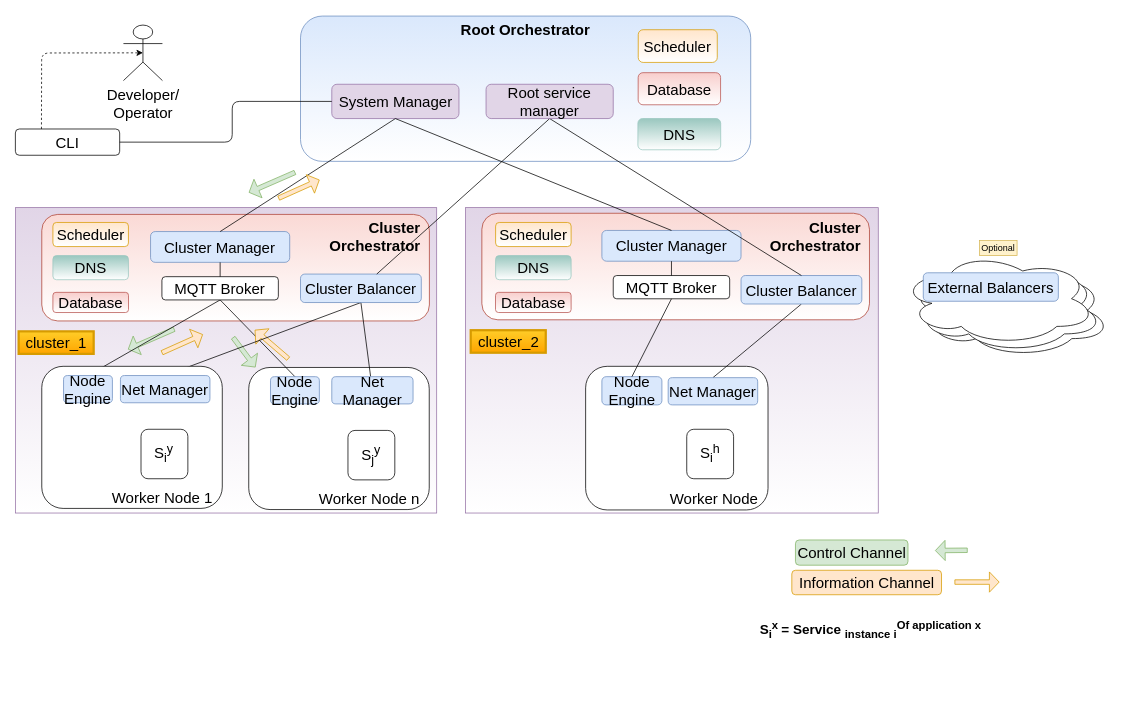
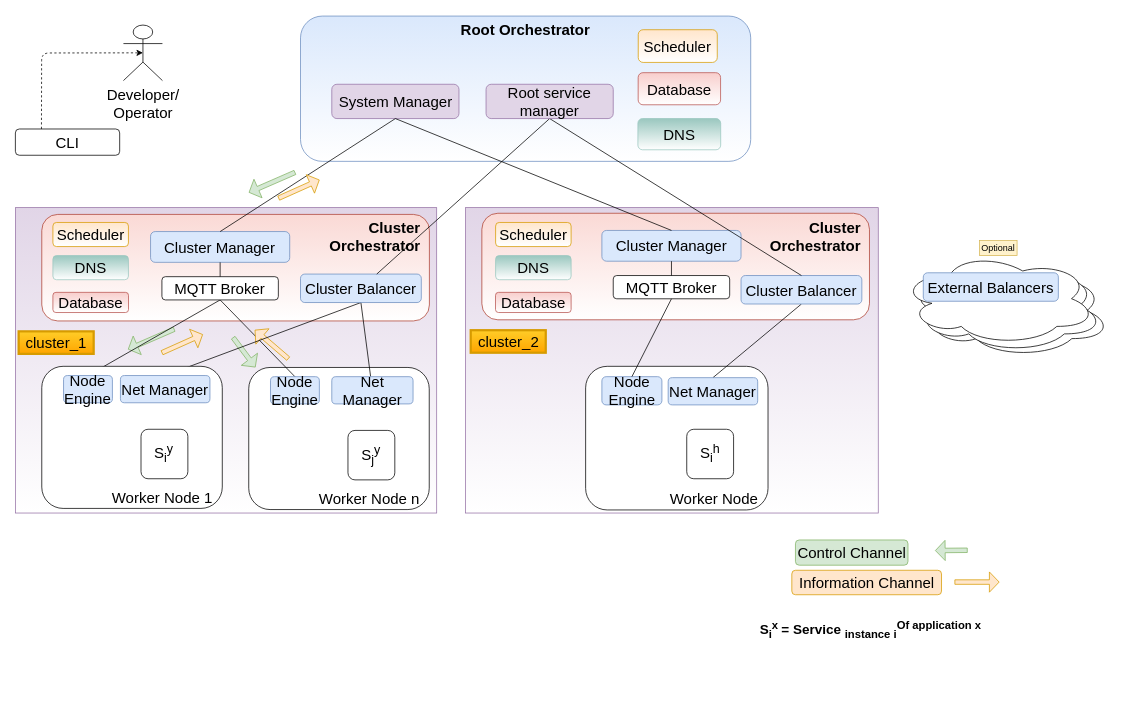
edge "System Manager" -- "CLI": removed
